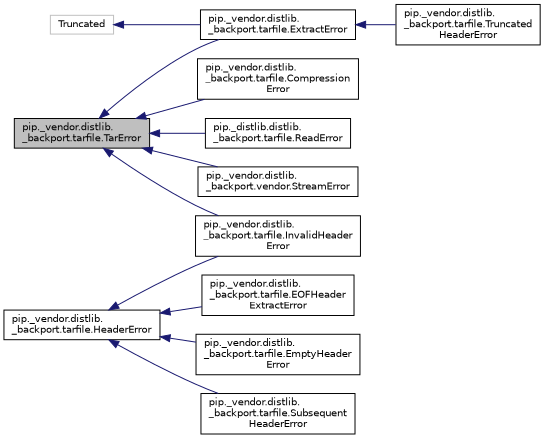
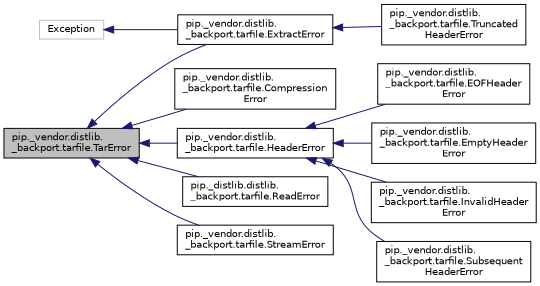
node "Truncated": label "Truncated" -> "Exception"
node "pip._vendor.distlib. _backport.vendor.StreamError": label "pip._vendor.distlib. _backport.vendor.StreamError" -> "pip._vendor.distlib. _backport.tarfile.StreamError"
edge "pip._vendor.distlib. _backport.tarfile.InvalidHeader Error" -> "pip._vendor.distlib. _backport.tarfile.TarError": now "pip._vendor.distlib. _backport.tarfile.HeaderError" -> "pip._vendor.distlib. _backport.tarfile.TarError"
node "pip._vendor.distlib. _backport.tarfile.EOFHeader ExtractError": label "pip._vendor.distlib. _backport.tarfile.EOFHeader ExtractError" -> "pip._vendor.distlib. _backport.tarfile.EOFHeader Error"
